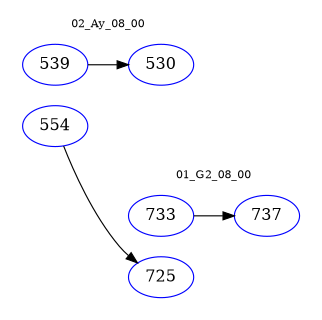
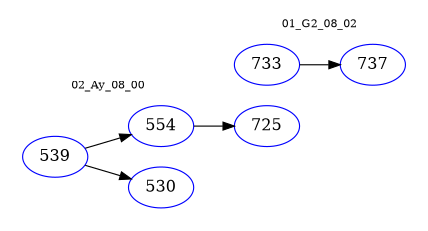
edge "539" -> "554": added
cluster "01_G2_08_00": label "01_G2_08_00" -> "01_G2_08_02"
